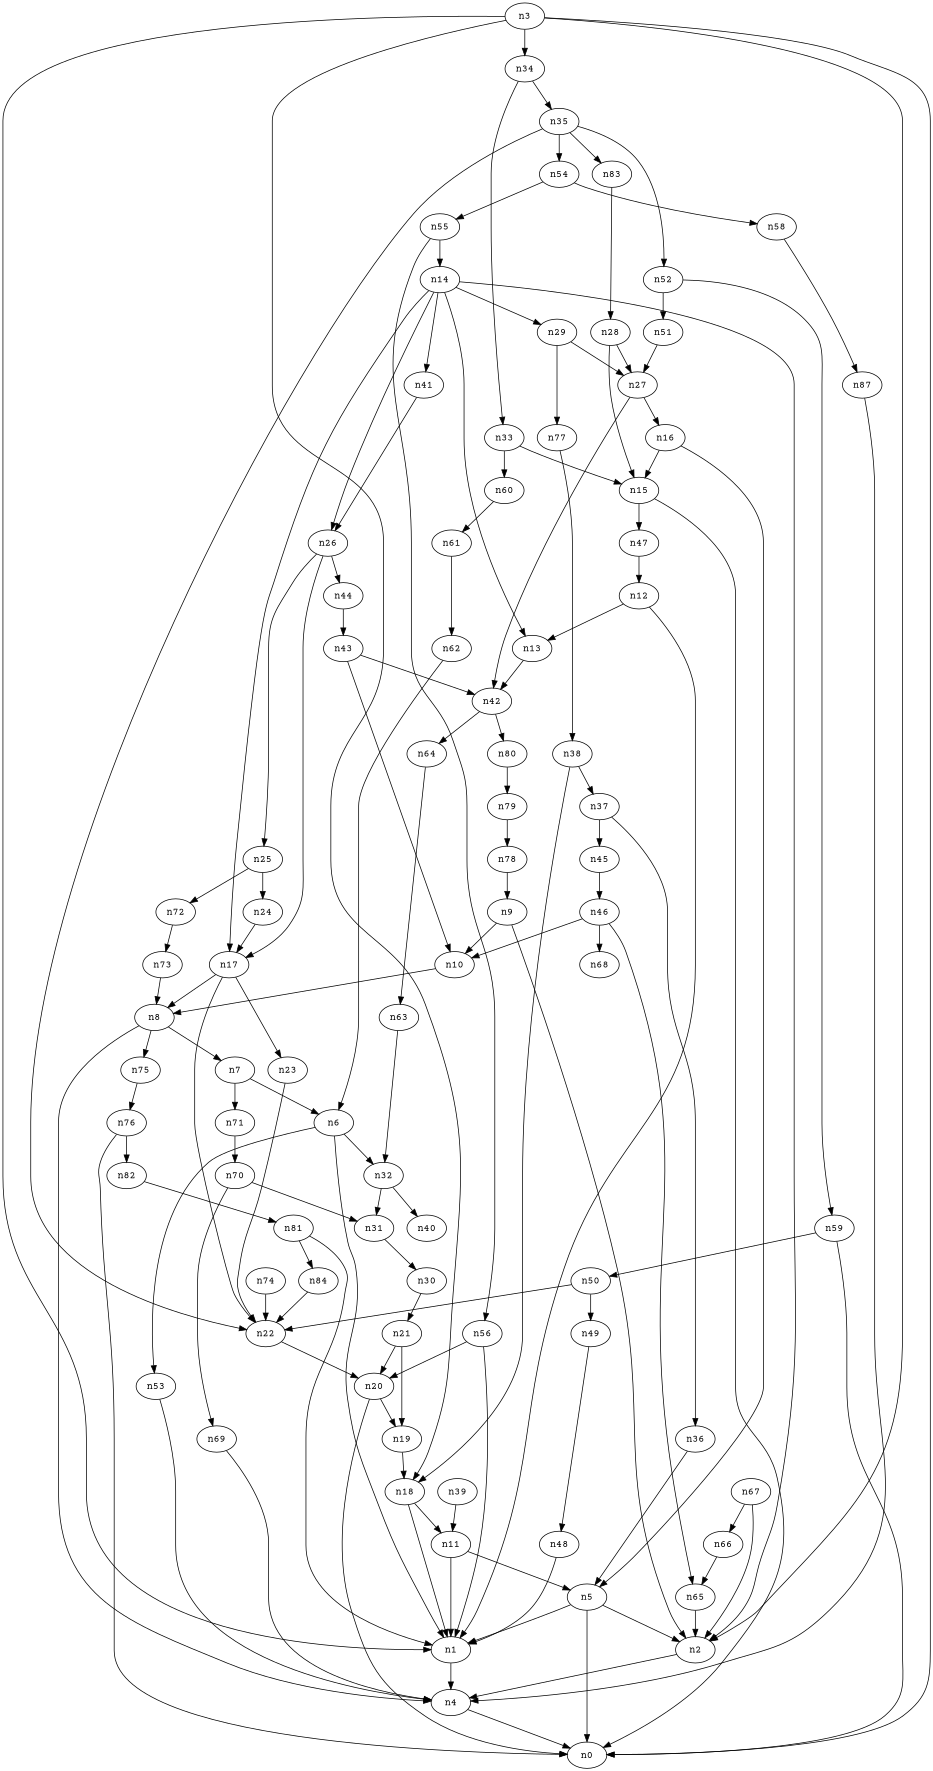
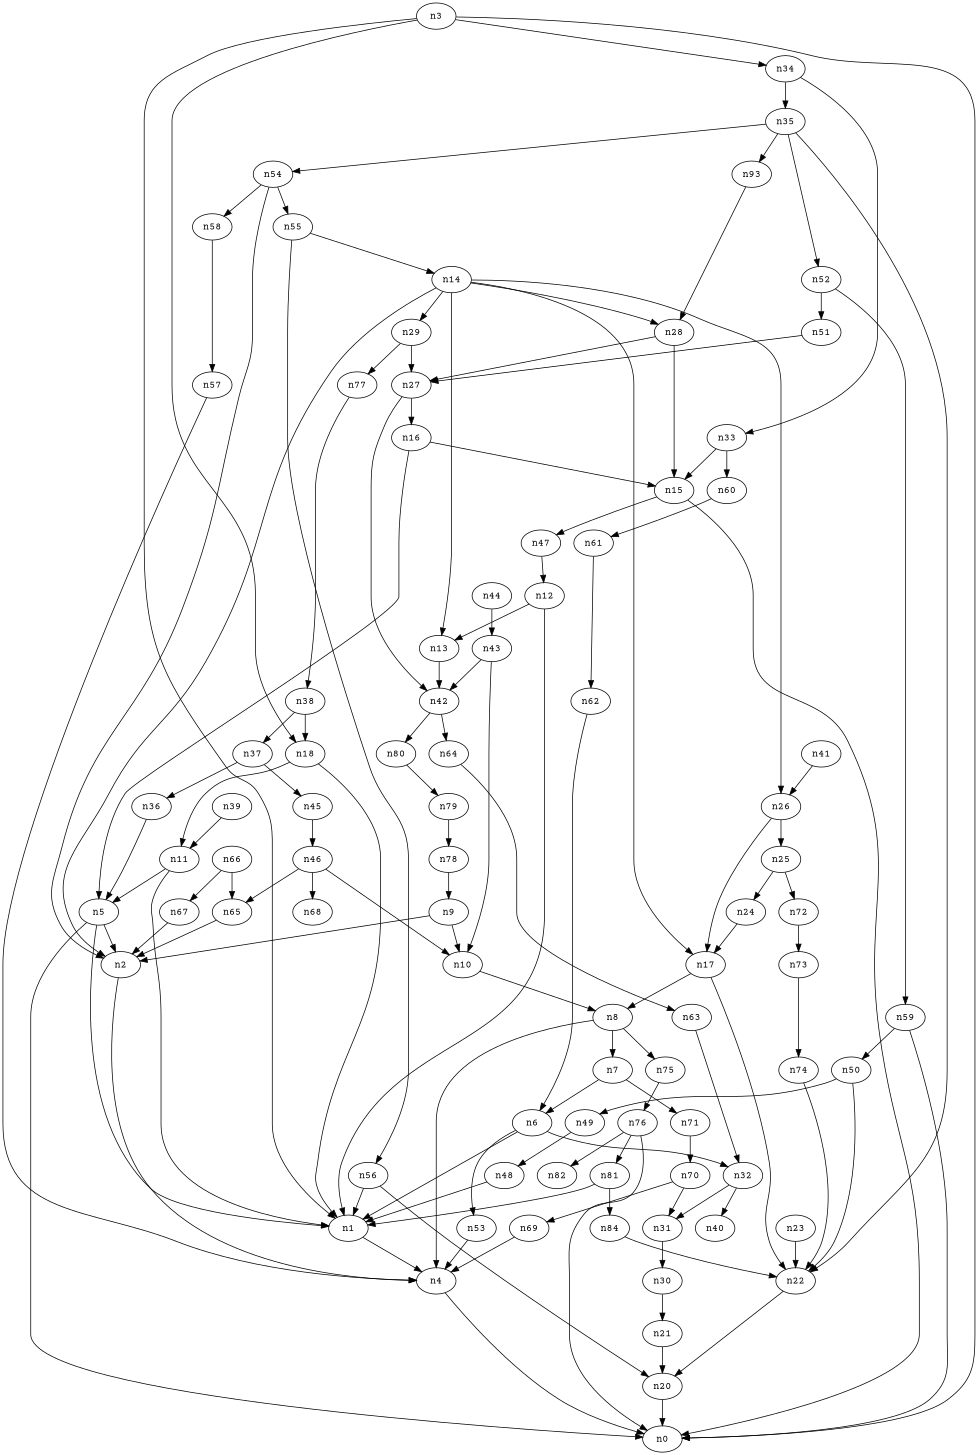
node "n83": label "n83" -> "n93"
edge "n14" -> "n41": now "n14" -> "n28"
node "n87": label "n87" -> "n57"
edge "n26" -> "n44": removed
edge "n3" -> "n2": now "n54" -> "n2"
edge "n73" -> "n8": now "n73" -> "n74"
edge "n17" -> "n23": removed
edge "n82" -> "n81": now "n76" -> "n81"
node "n19": removed
edge "n67" -> "n66": reversed
